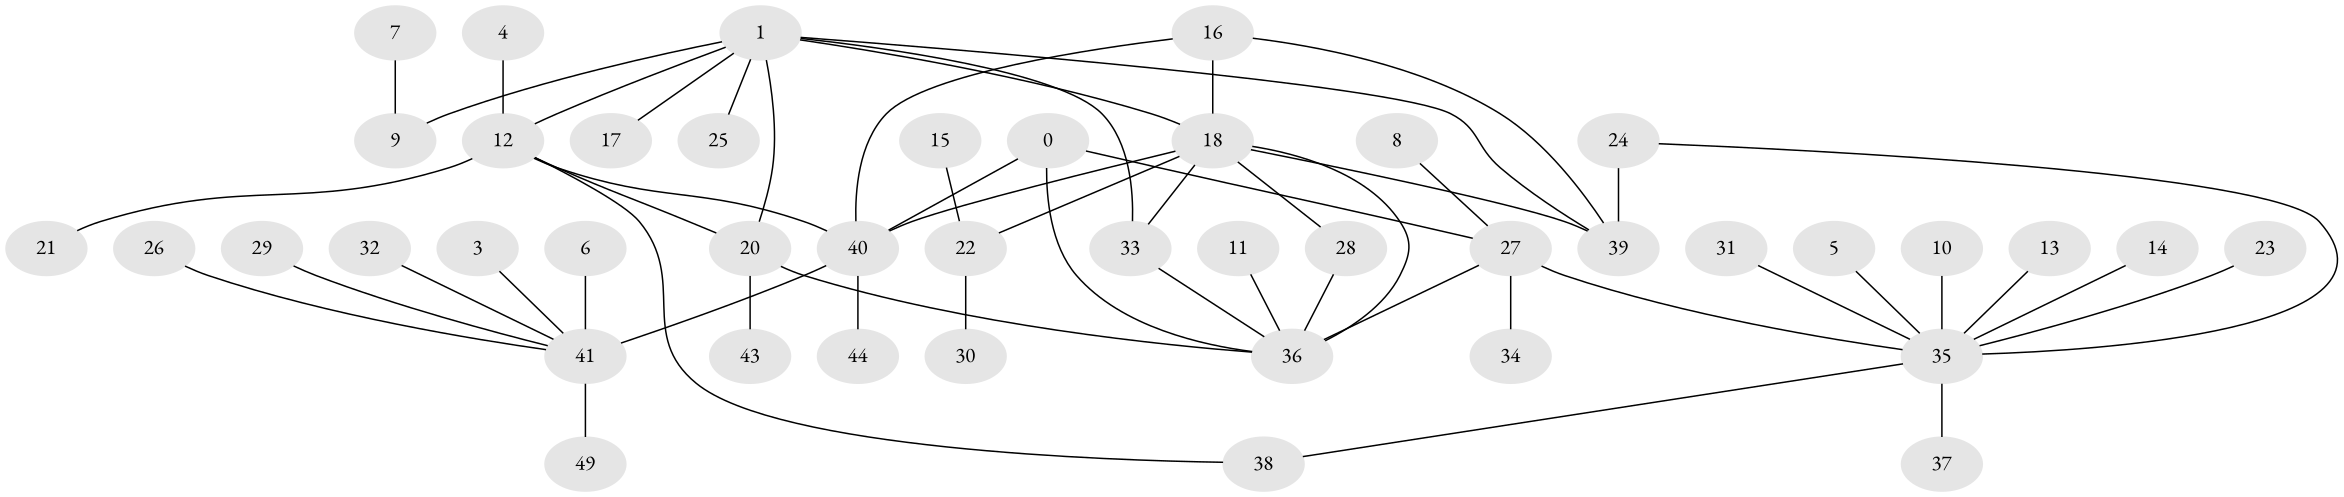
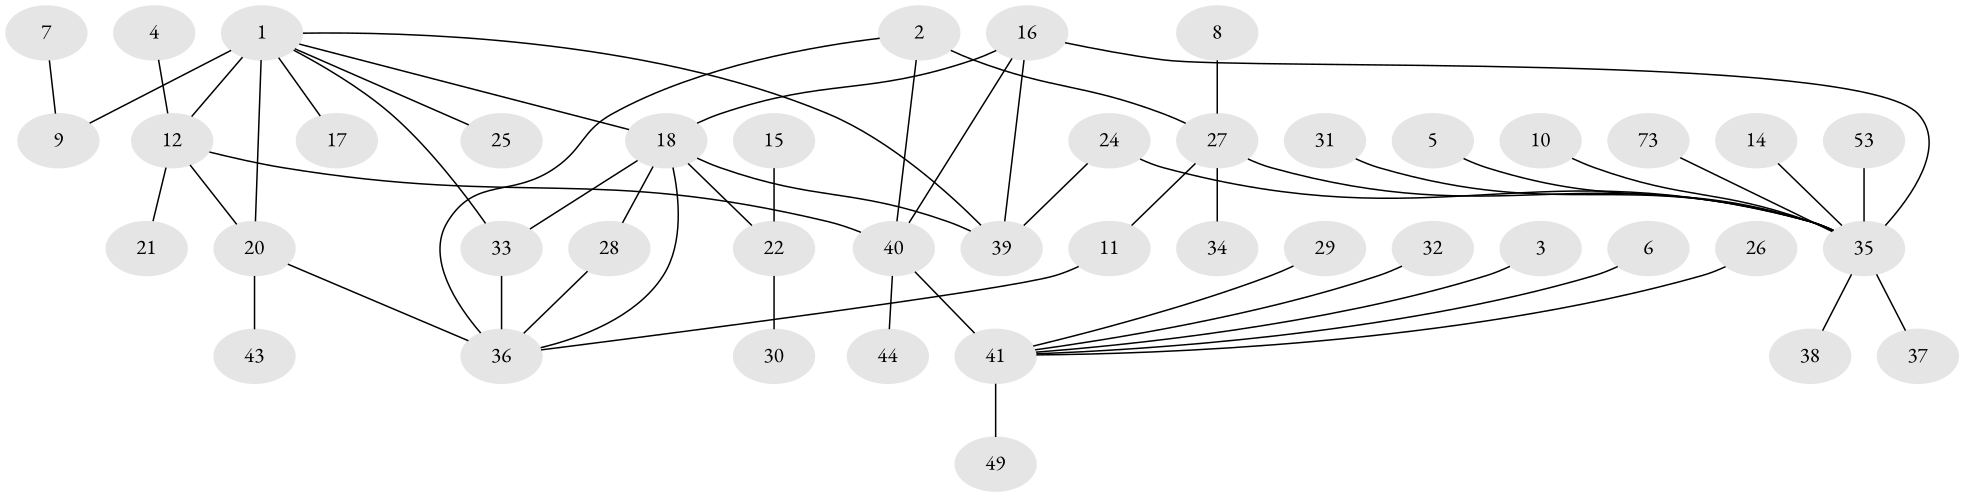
edge "16" -- "35": added
node "0": label "0" -> "2"
edge "18" -- "40": removed
node "13": label "13" -> "73"
node "23": label "23" -> "53"
edge "27" -- "36": now "27" -- "11"
edge "12" -- "38": removed
